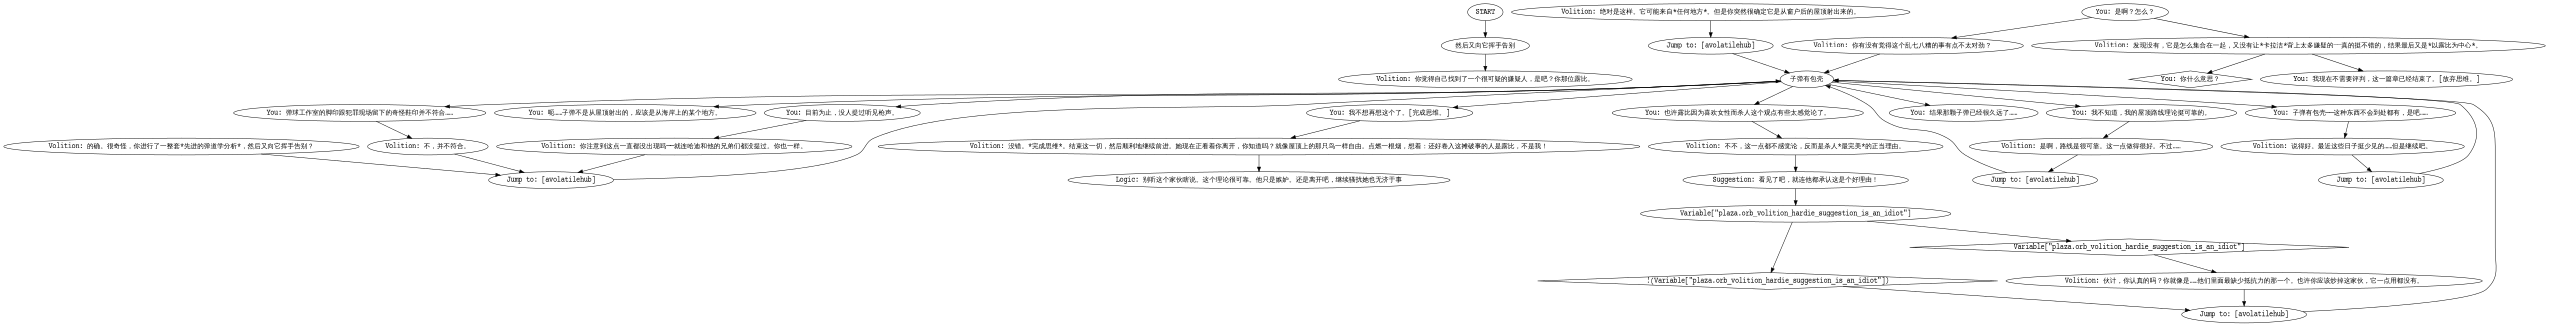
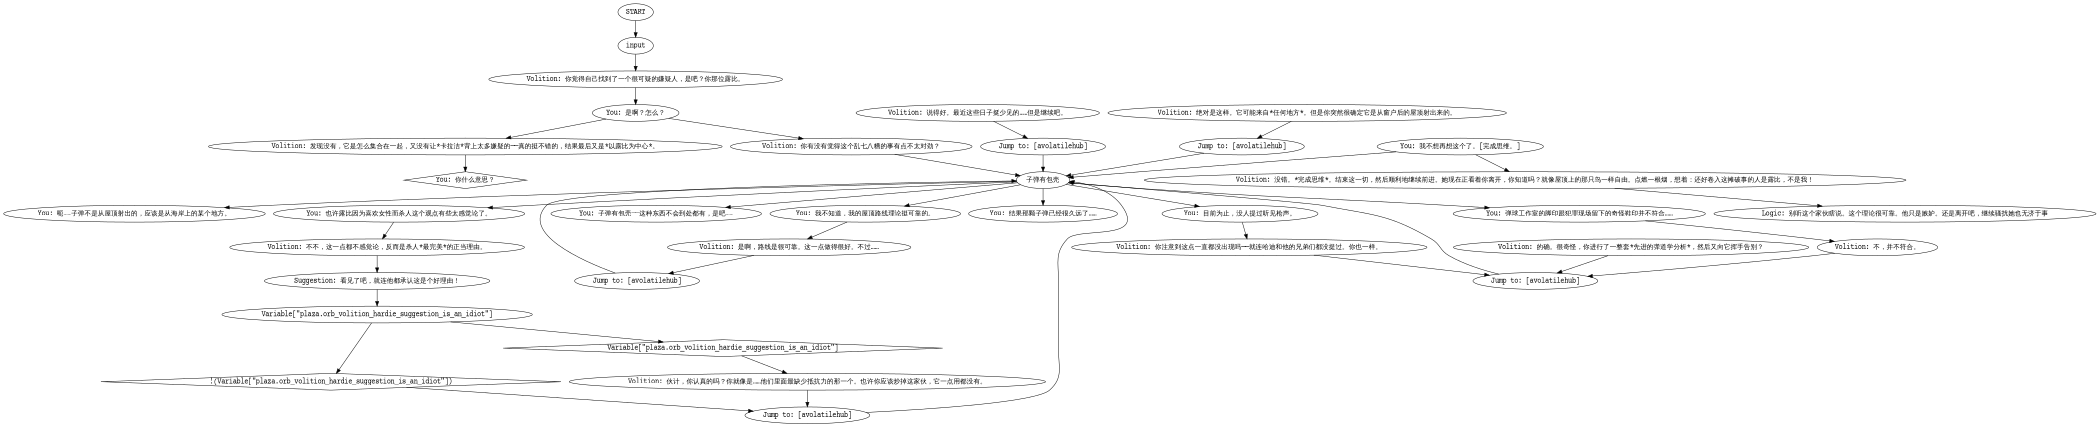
node "然后又向它挥手告别": label "然后又向它挥手告别" -> "input"
node "You: 我现在不需要评判，这一篇章已经结束了。[放弃思维。]": removed
edge "Volition: 你觉得自己找到了一个很可疑的嫌疑人，是吧？你那位露比。" -> "You: 是啊？怎么？": added
edge "子弹有包壳" -> "You: 我不想再想这个了。[完成思维。]": reversed
edge "You: 子弹有包壳——这种东西不会到处都有，是吧……" -> "Volition: 说得好。最近这些日子挺少见的……但是继续吧。": removed
